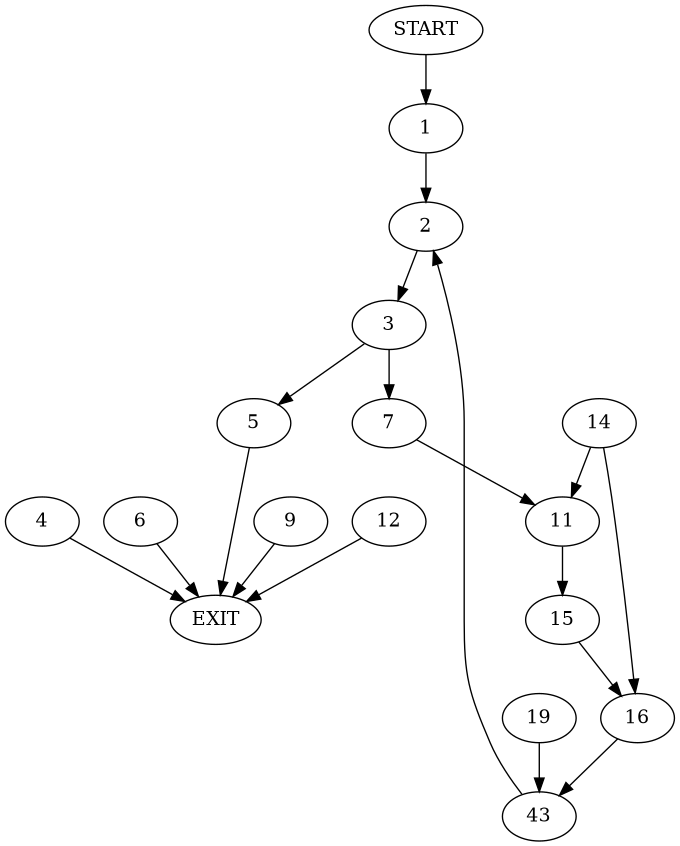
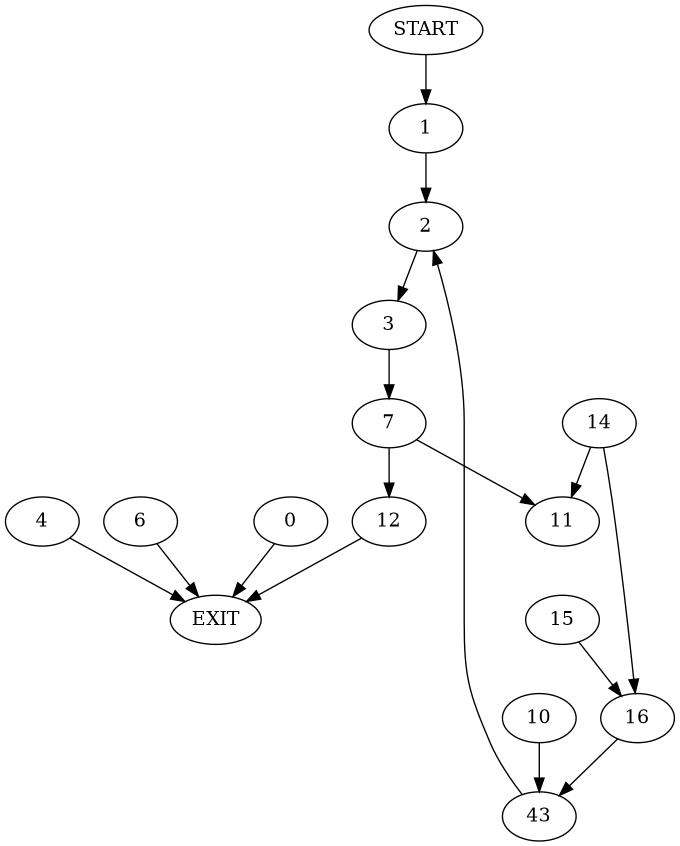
node "5": removed
edge "7" -> "12": added
node "9": label "9" -> "0"
edge "11" -> "15": removed
node "19": label "19" -> "10"
